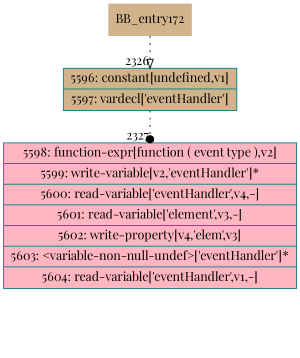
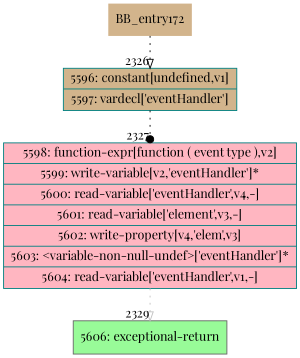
node "5606: exceptional-return": added
